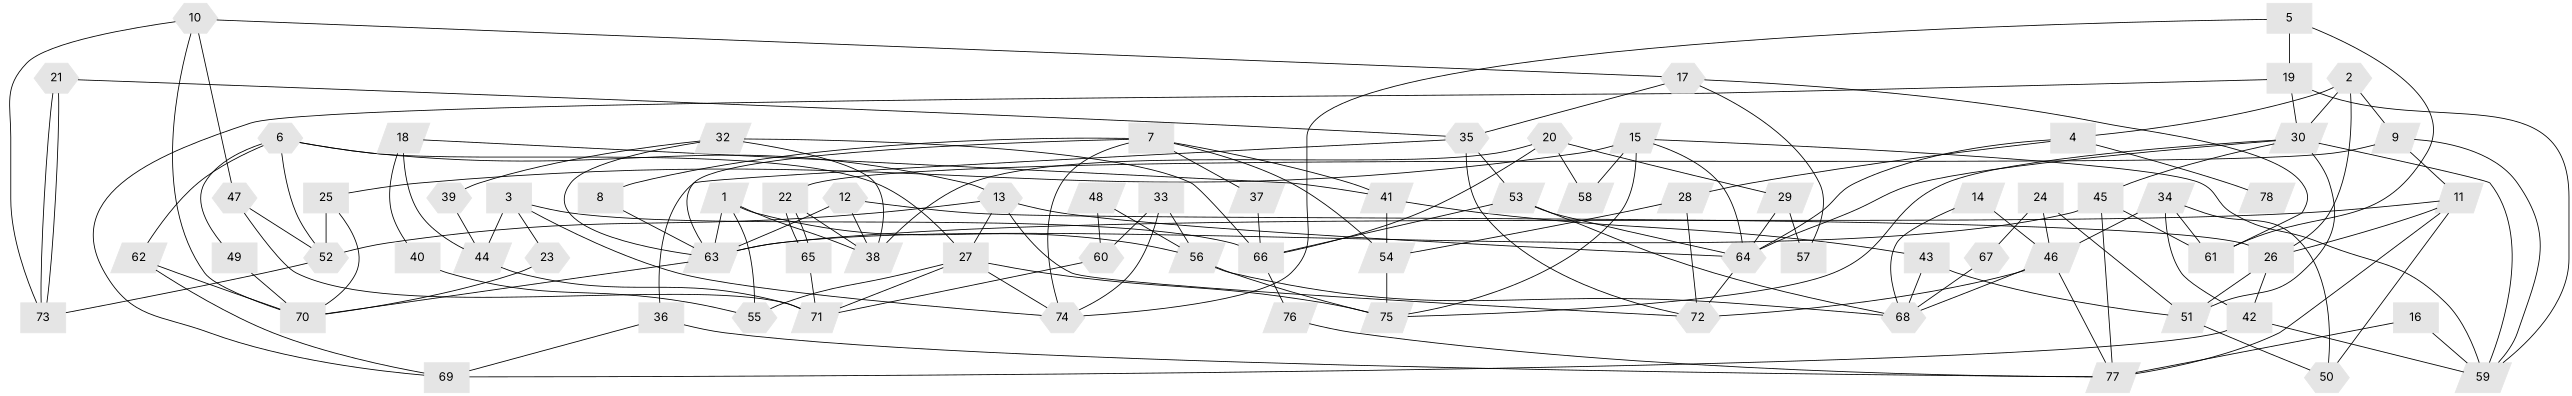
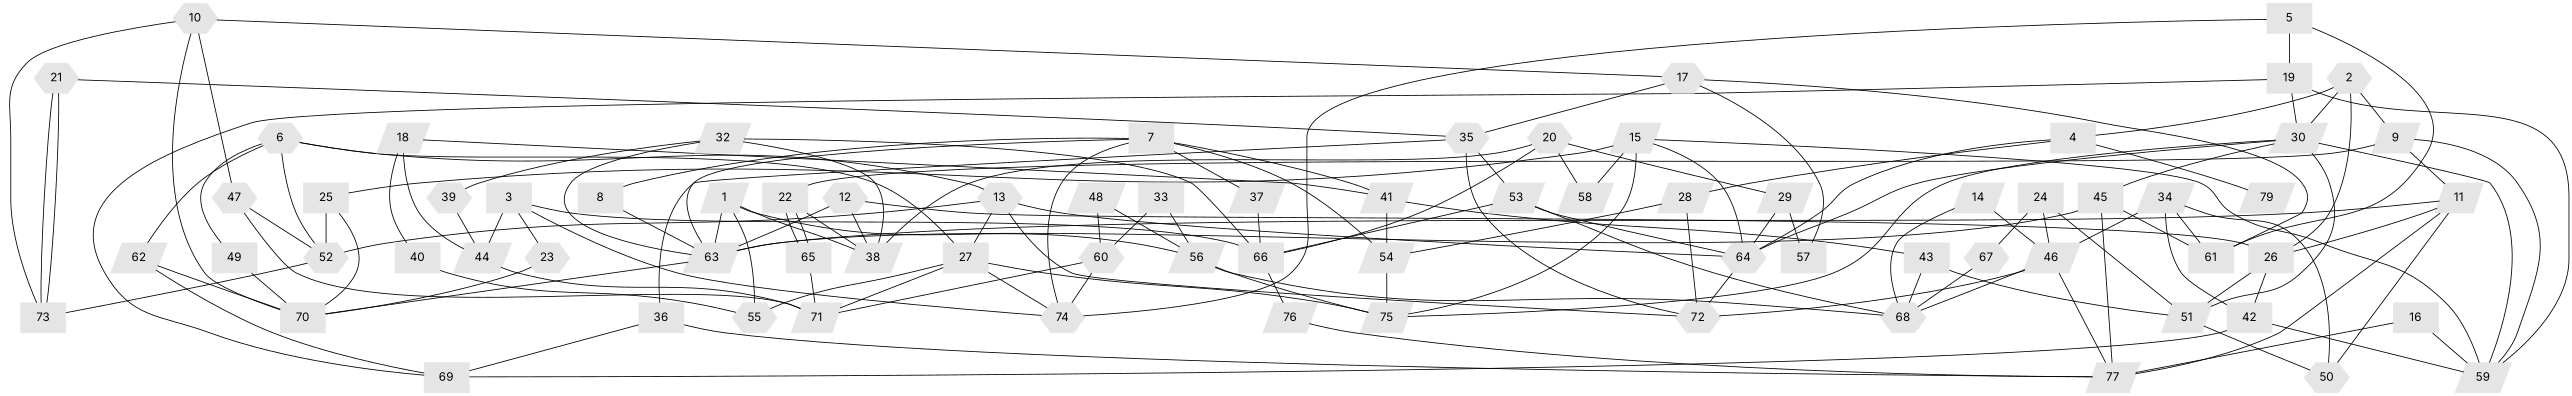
node "78": label "78" -> "79"
edge "33" -- "74": now "60" -- "74"
